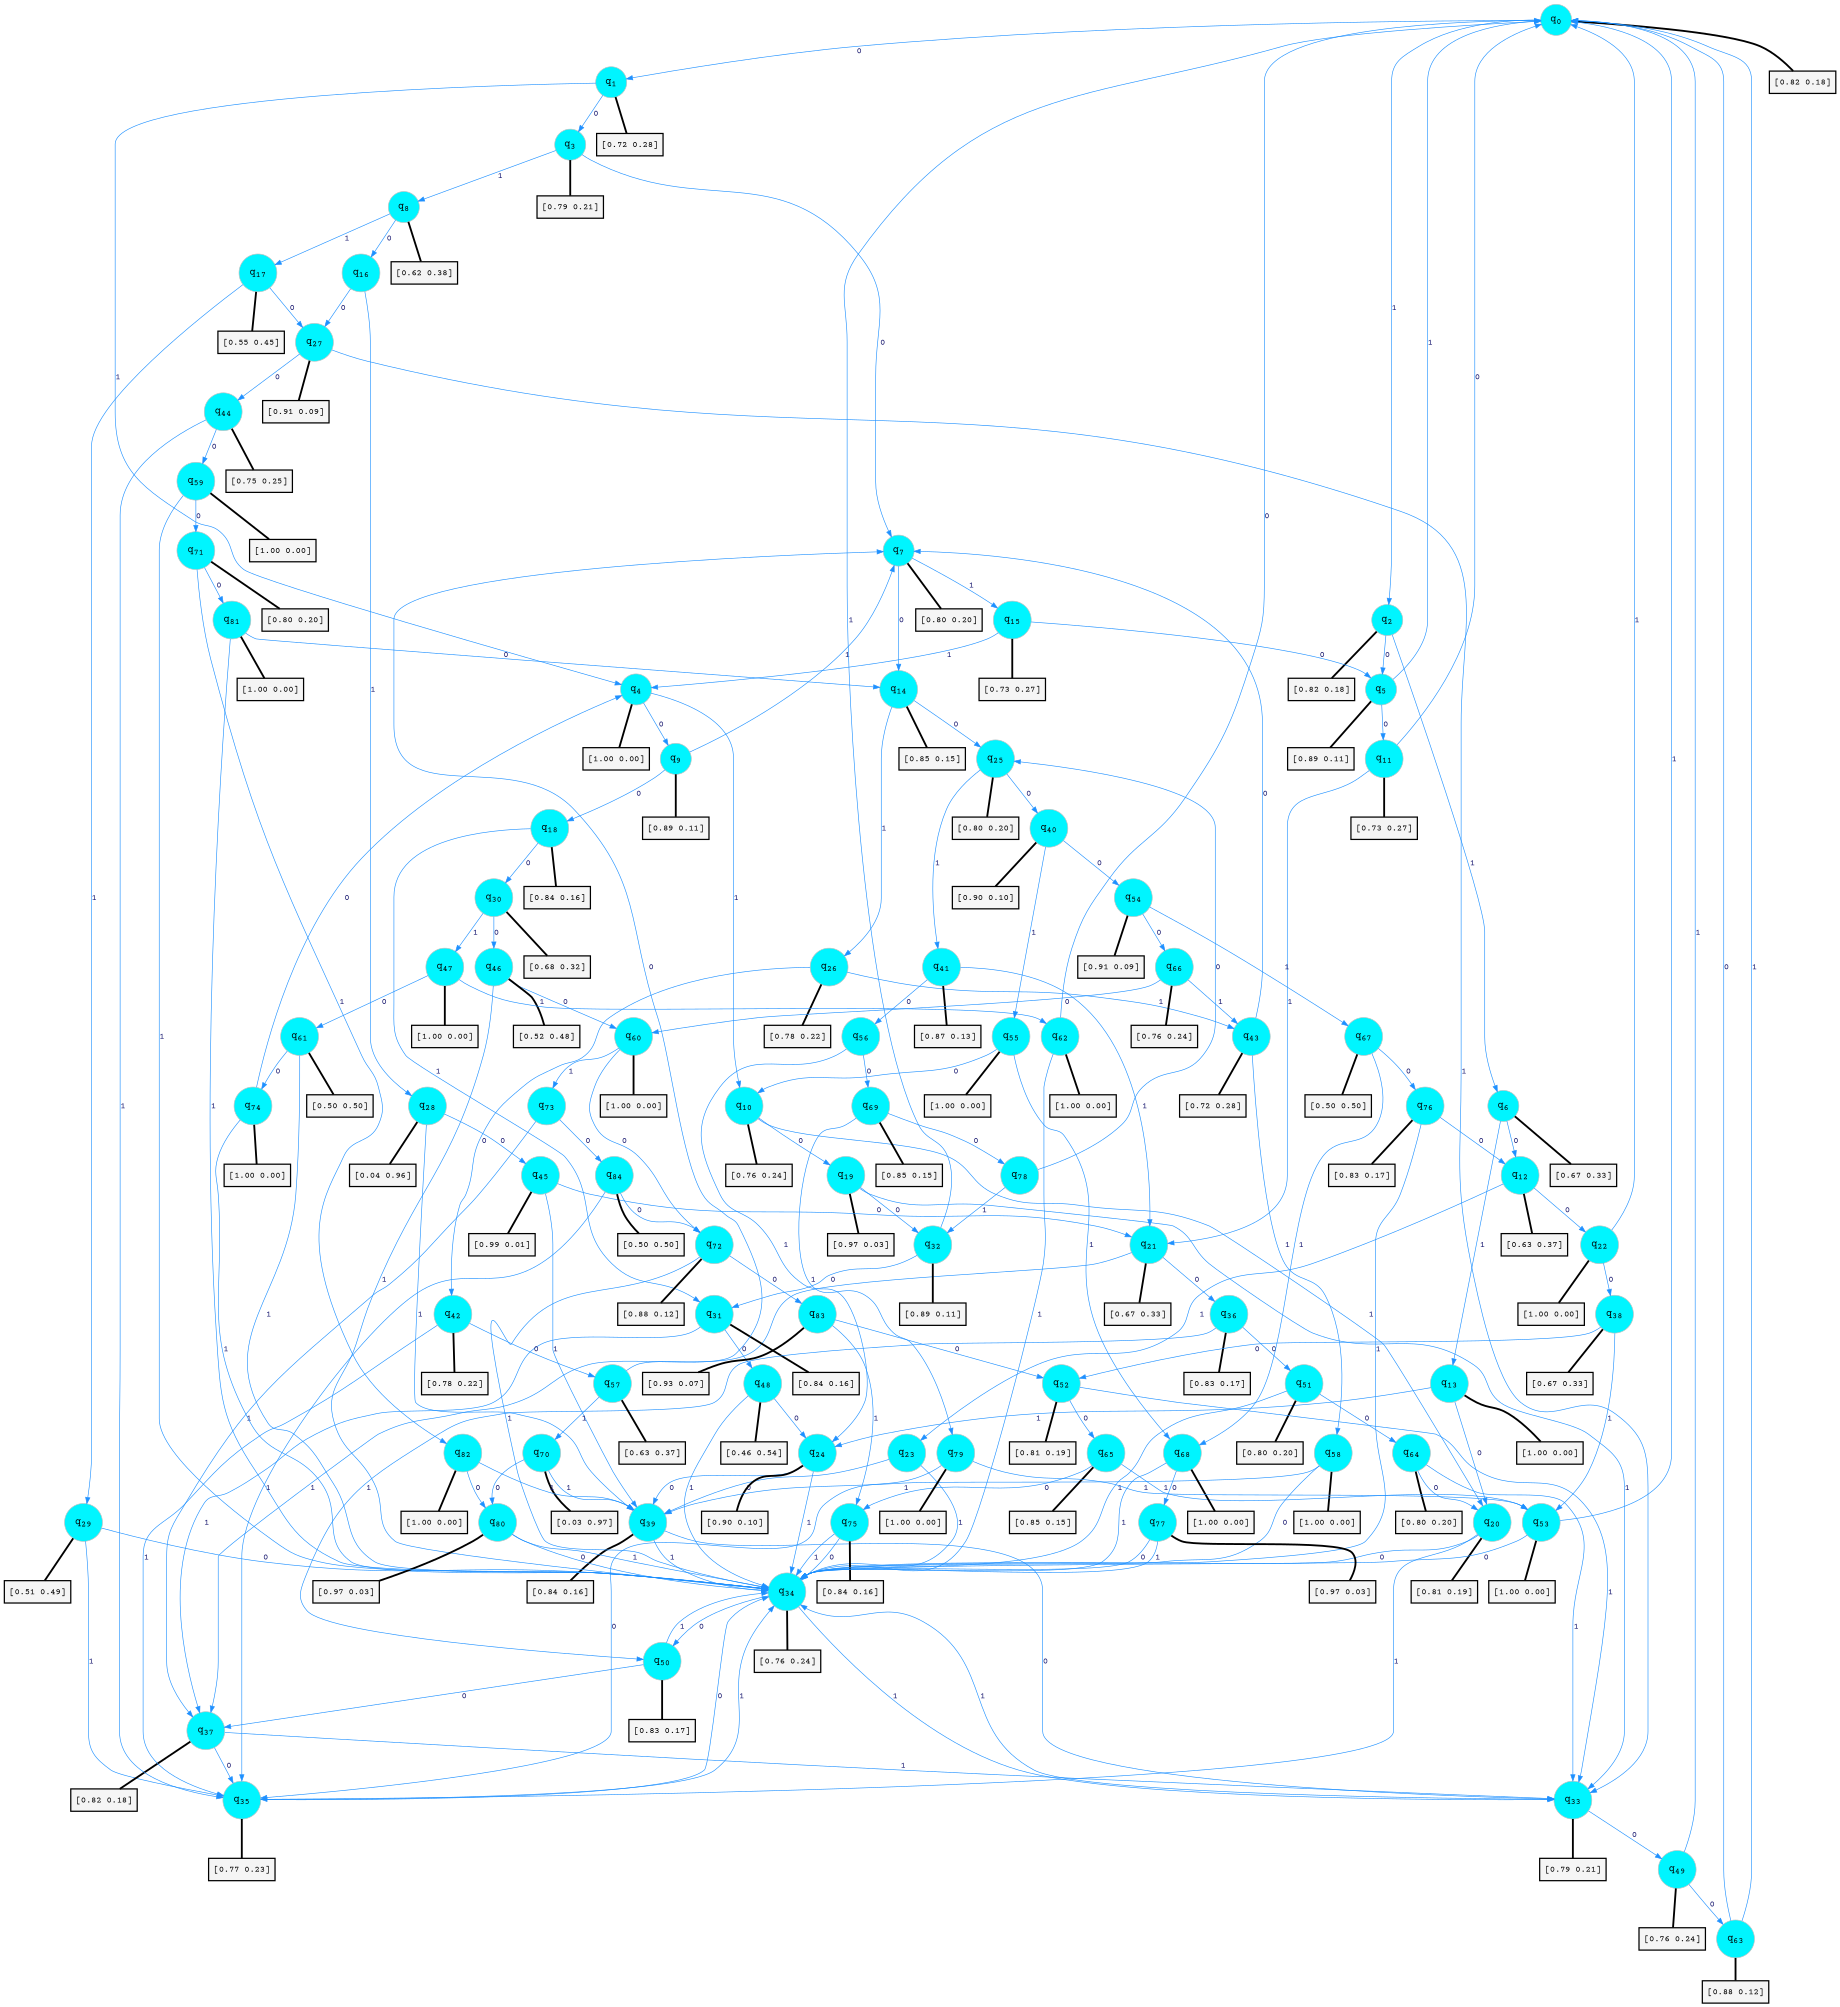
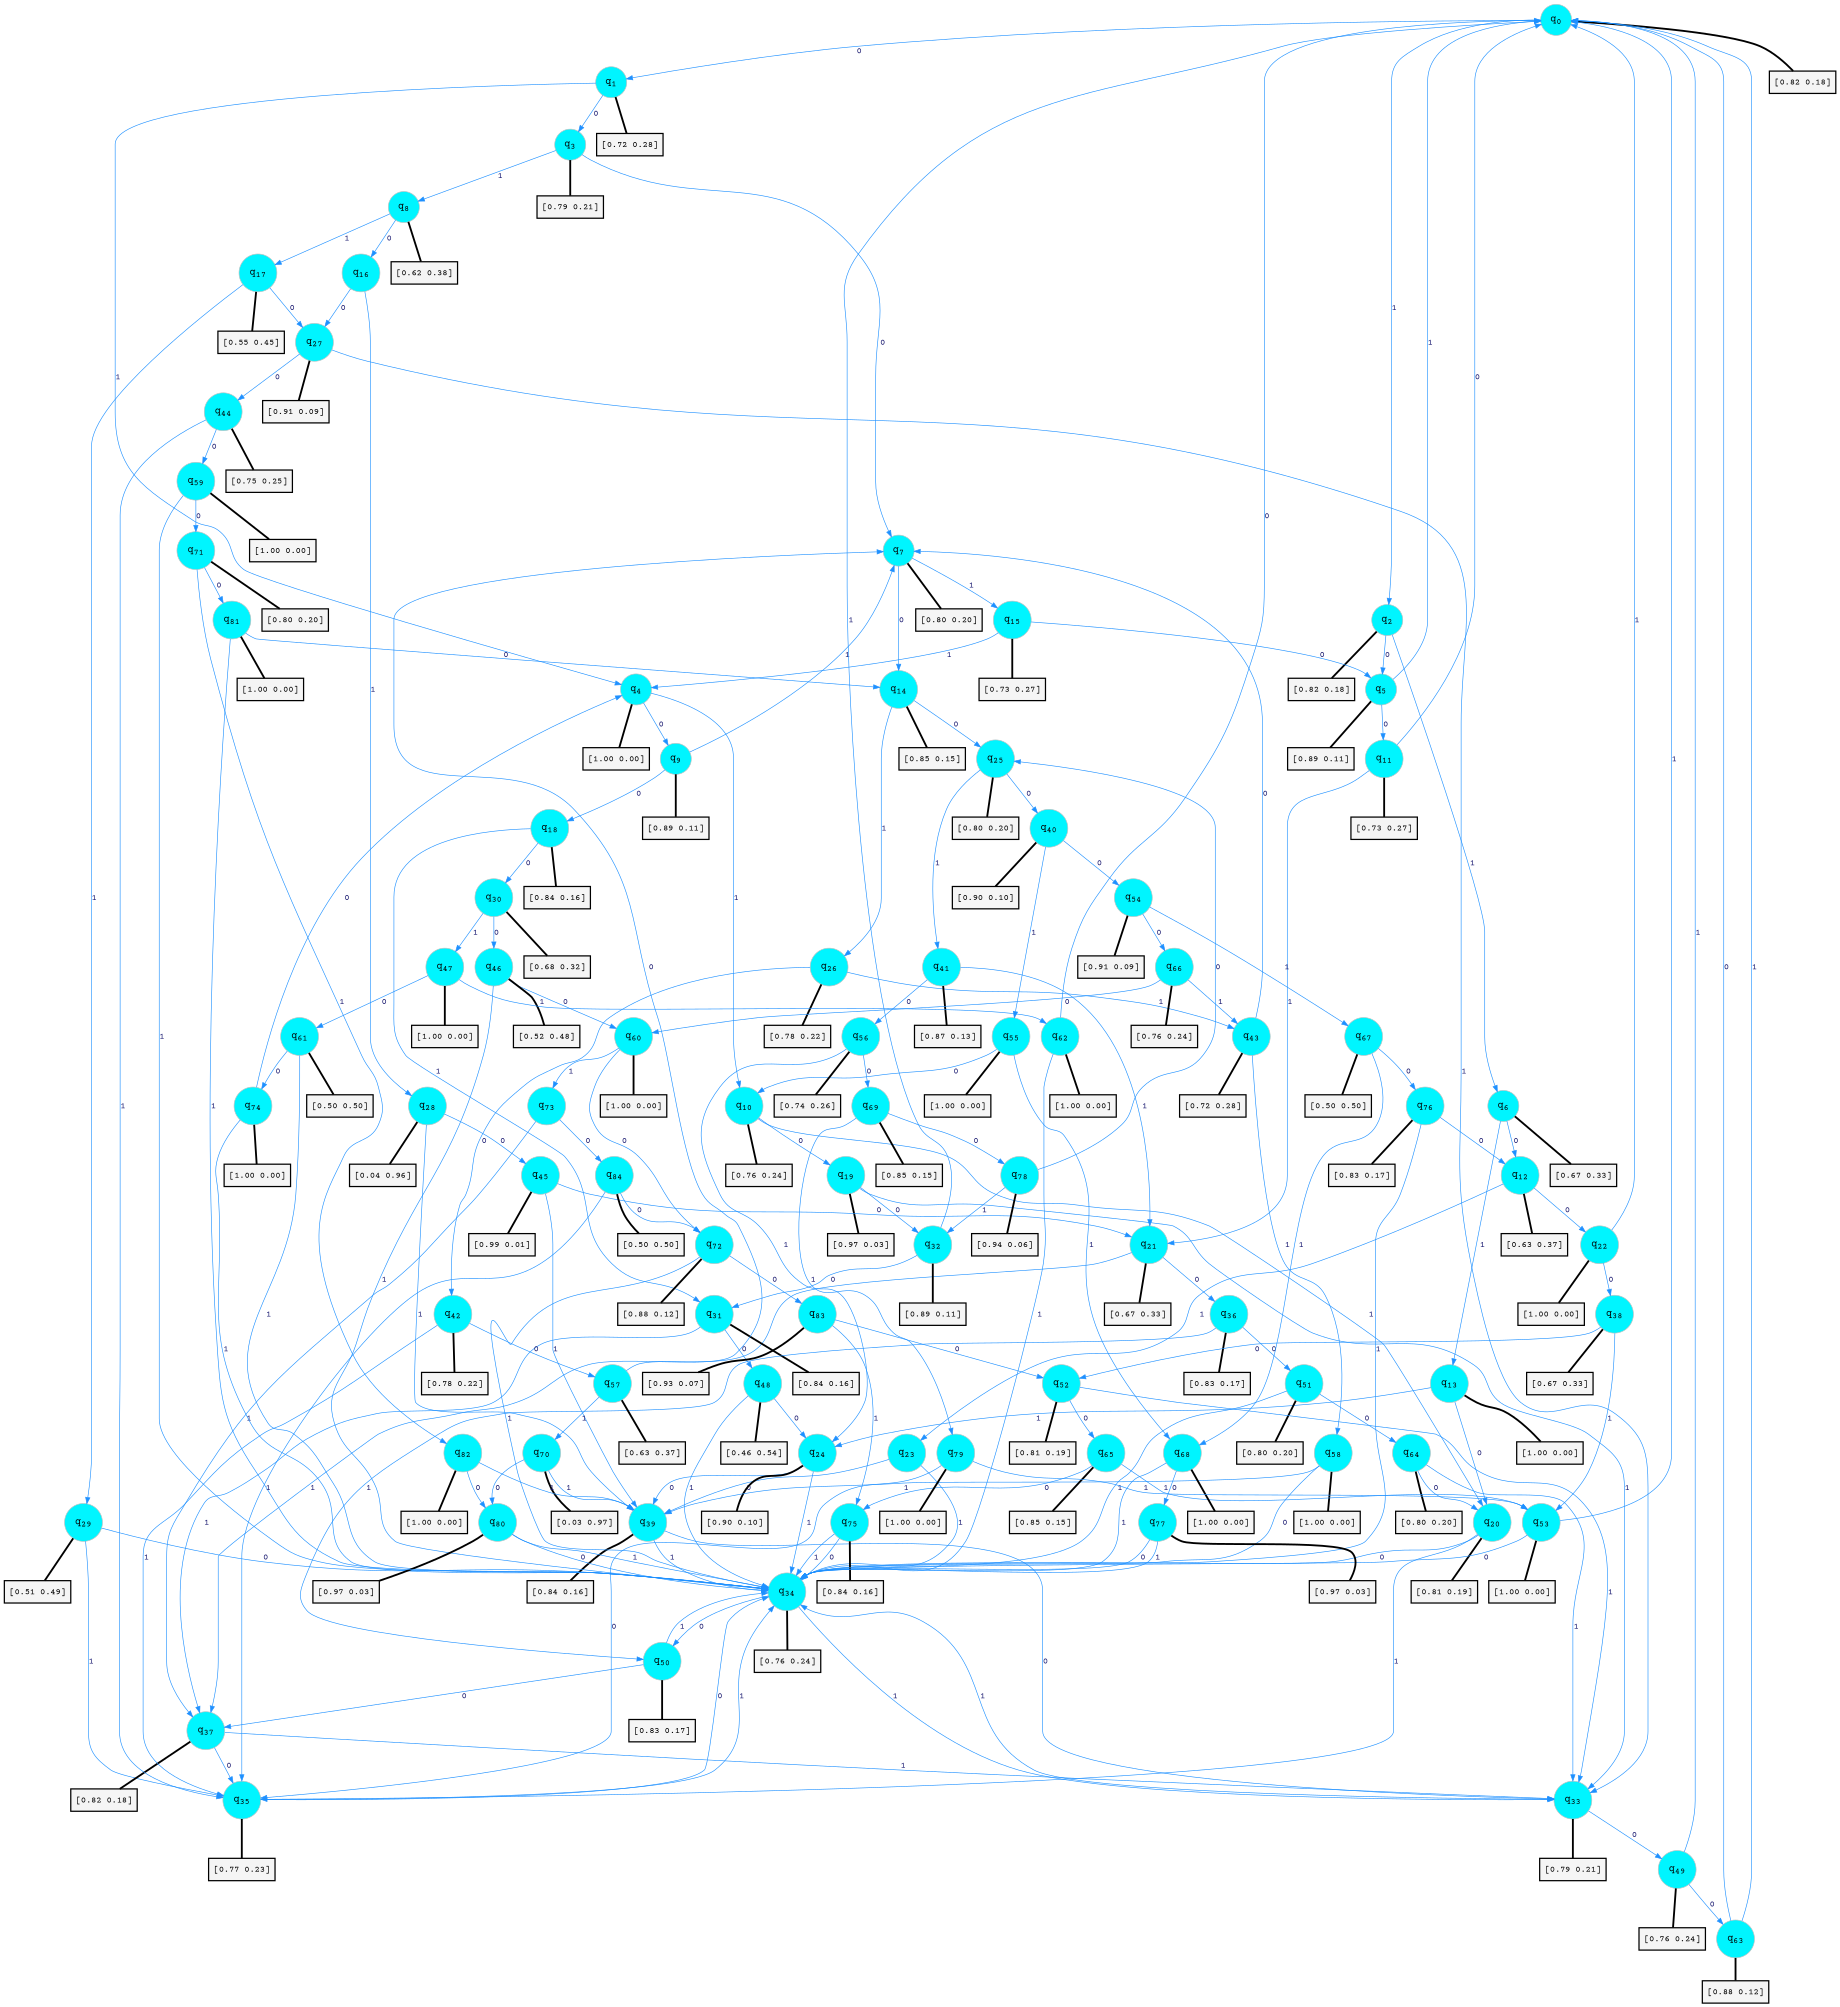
node "[0.74 0.26]": added
node "[0.94 0.06]": added
